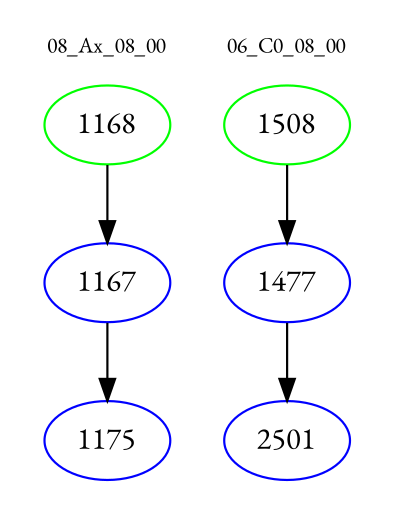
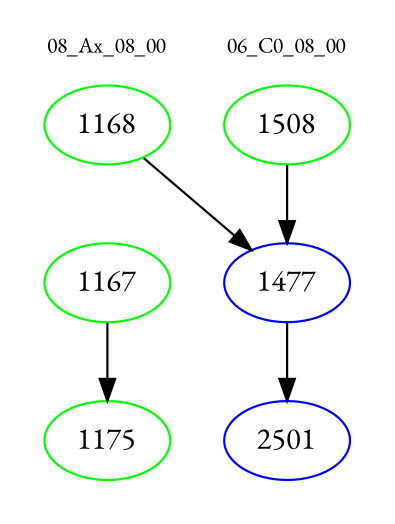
edge "1168" -> "1167": now "1168" -> "1477"
node "1167": color blue -> green
node "1175": color blue -> green
